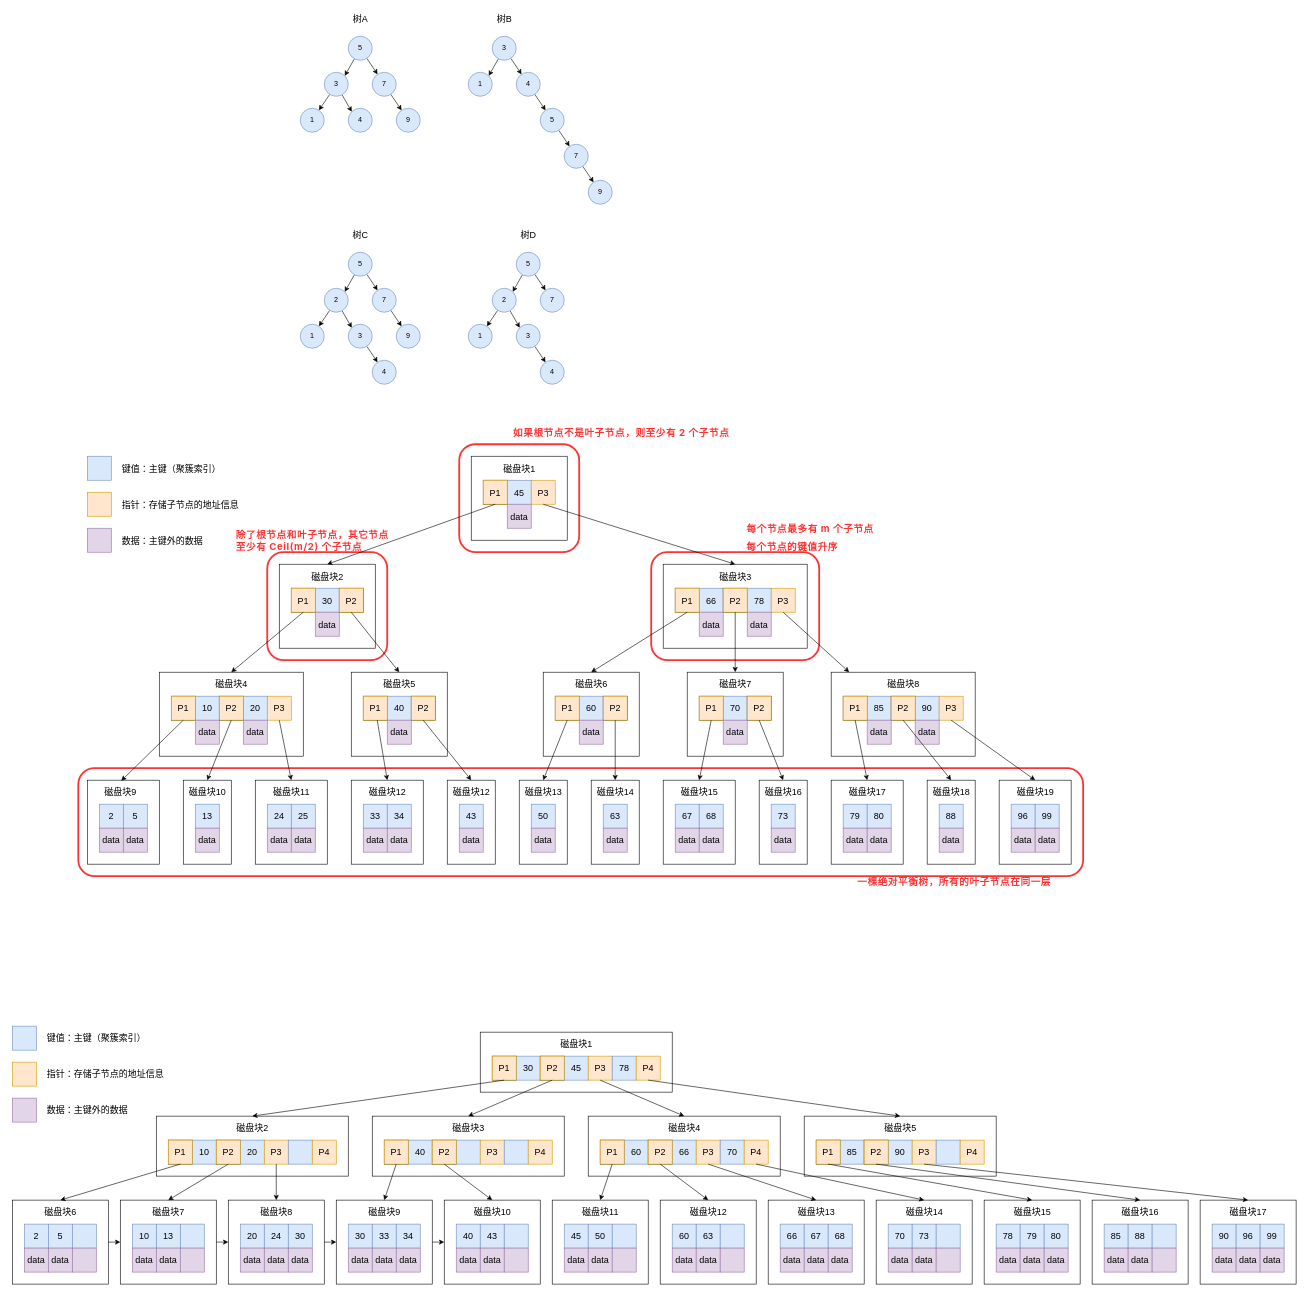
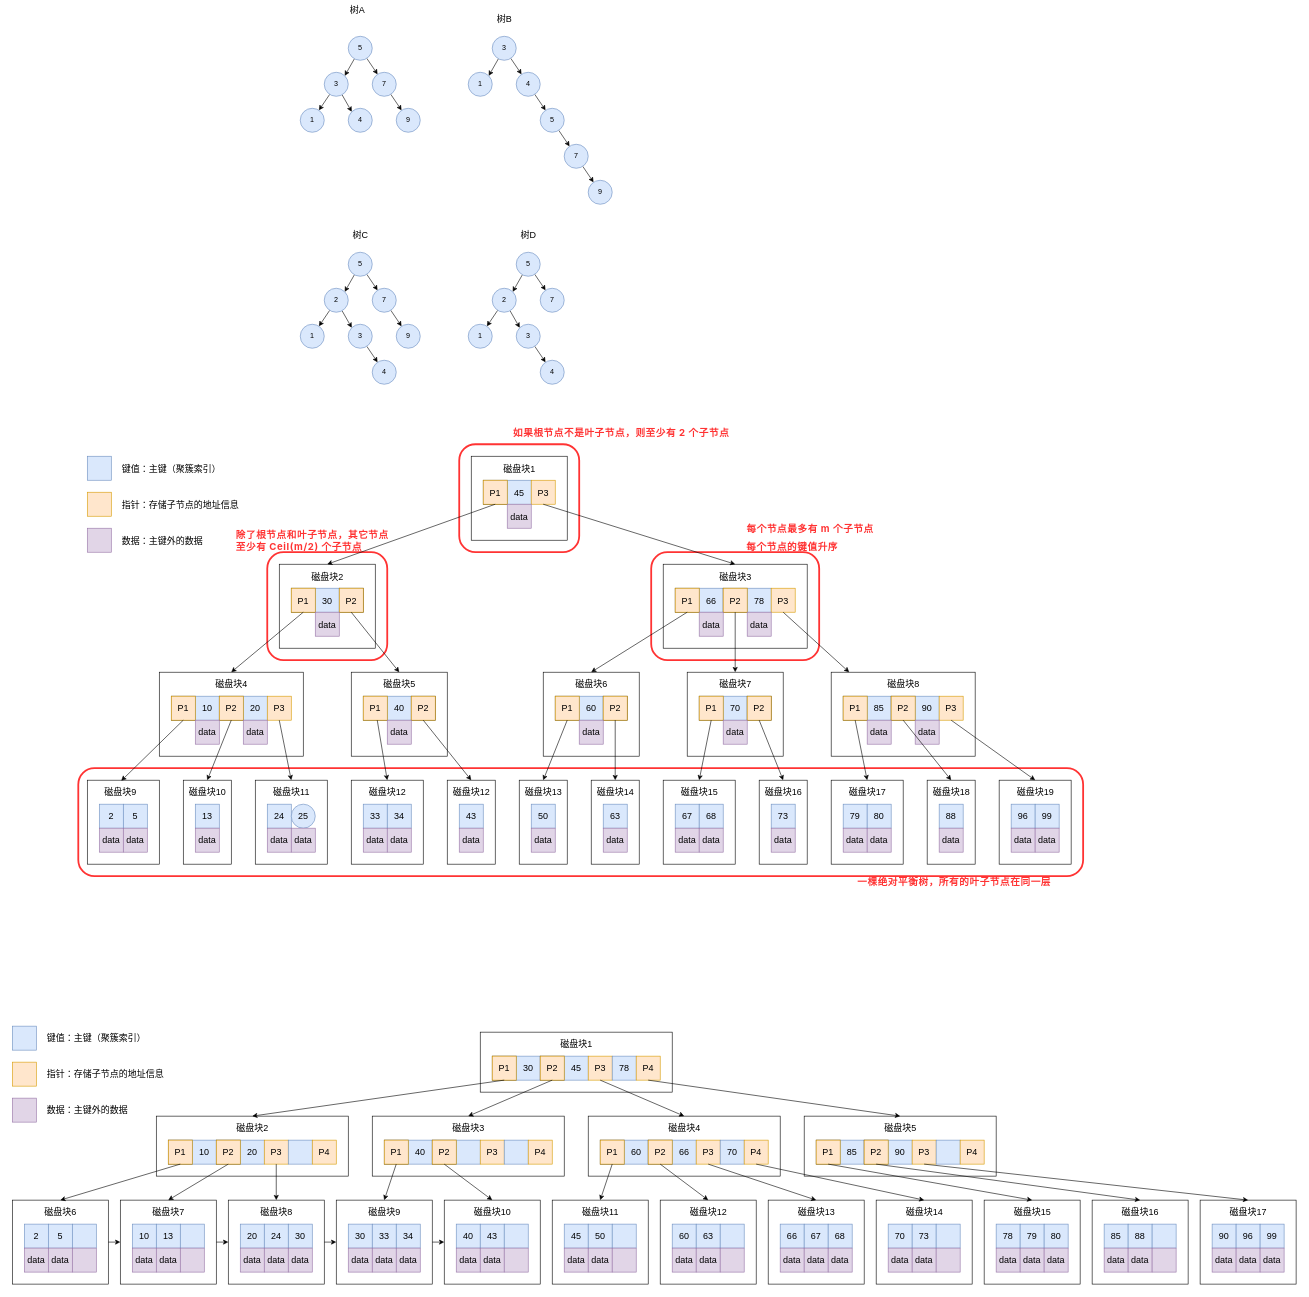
node "树A": moved (360, 18) -> (357, 9)
node "25": shape rectangle -> ellipse
